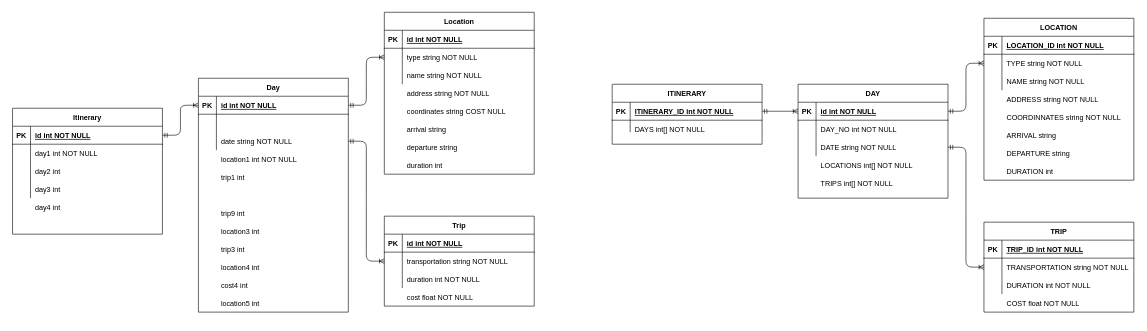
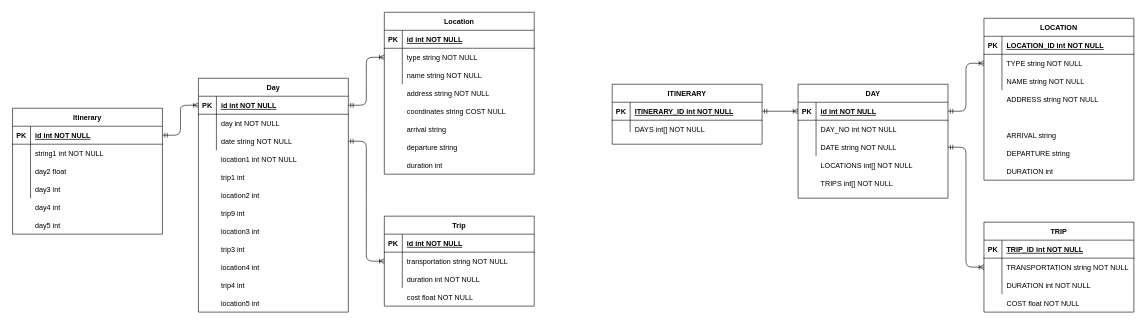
node "COORDINNATES string NOT NULL": removed
node "day int NOT NULL": added
node "day1 int NOT NULL": label "day1 int NOT NULL" -> "string1 int NOT NULL"
node "day2 int": label "day2 int" -> "day2 float"
node "location2 int": added
node "day5 int": added
node "cost4 int": label "cost4 int" -> "trip4 int"
